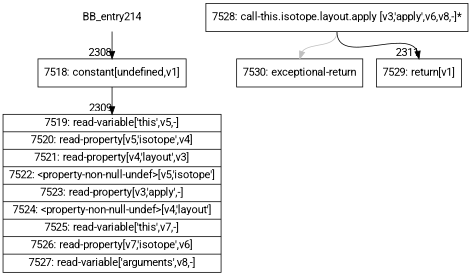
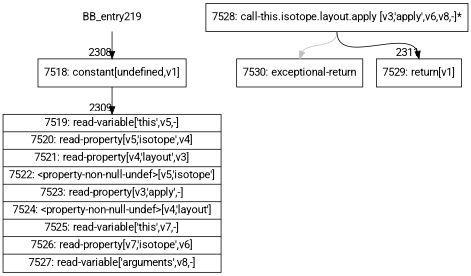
node "BB_entry214": label "BB_entry214" -> "BB_entry219"
